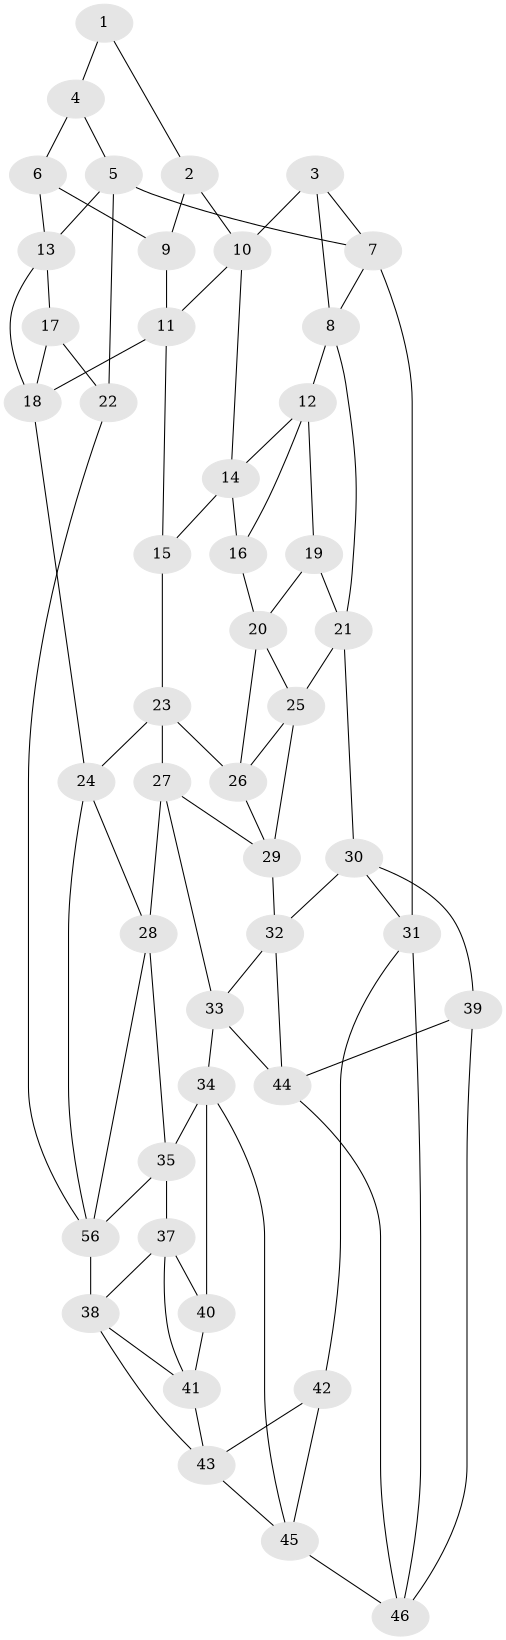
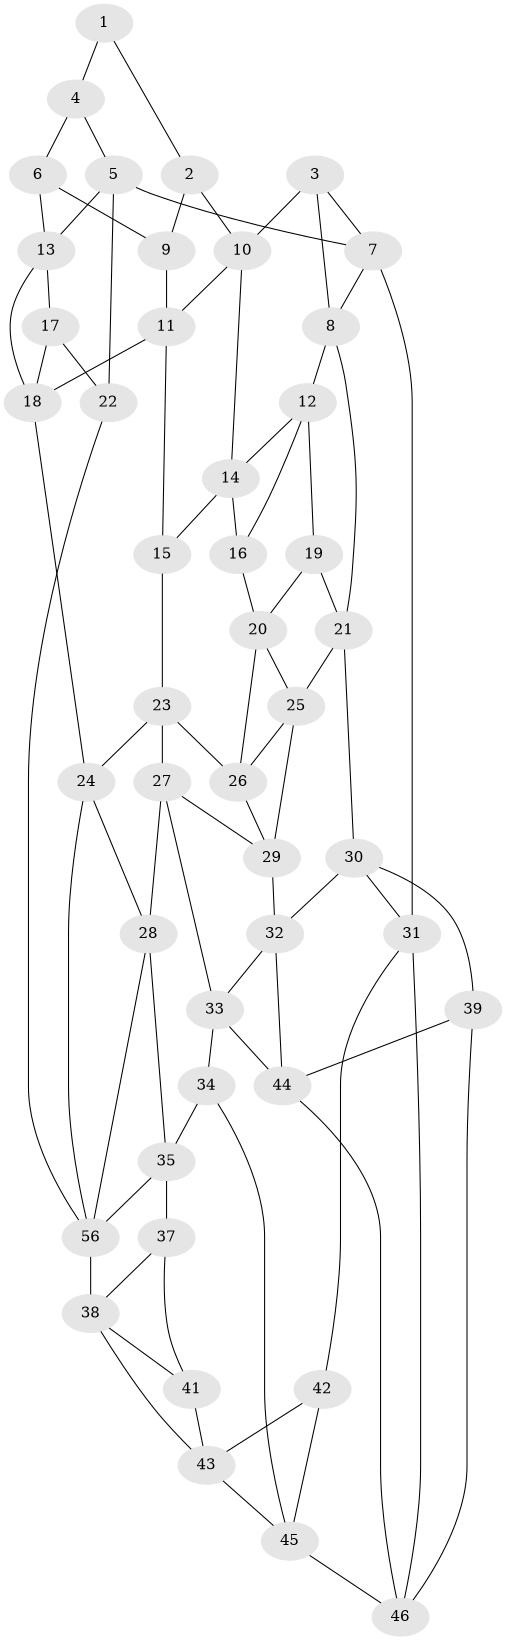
node "40": removed
